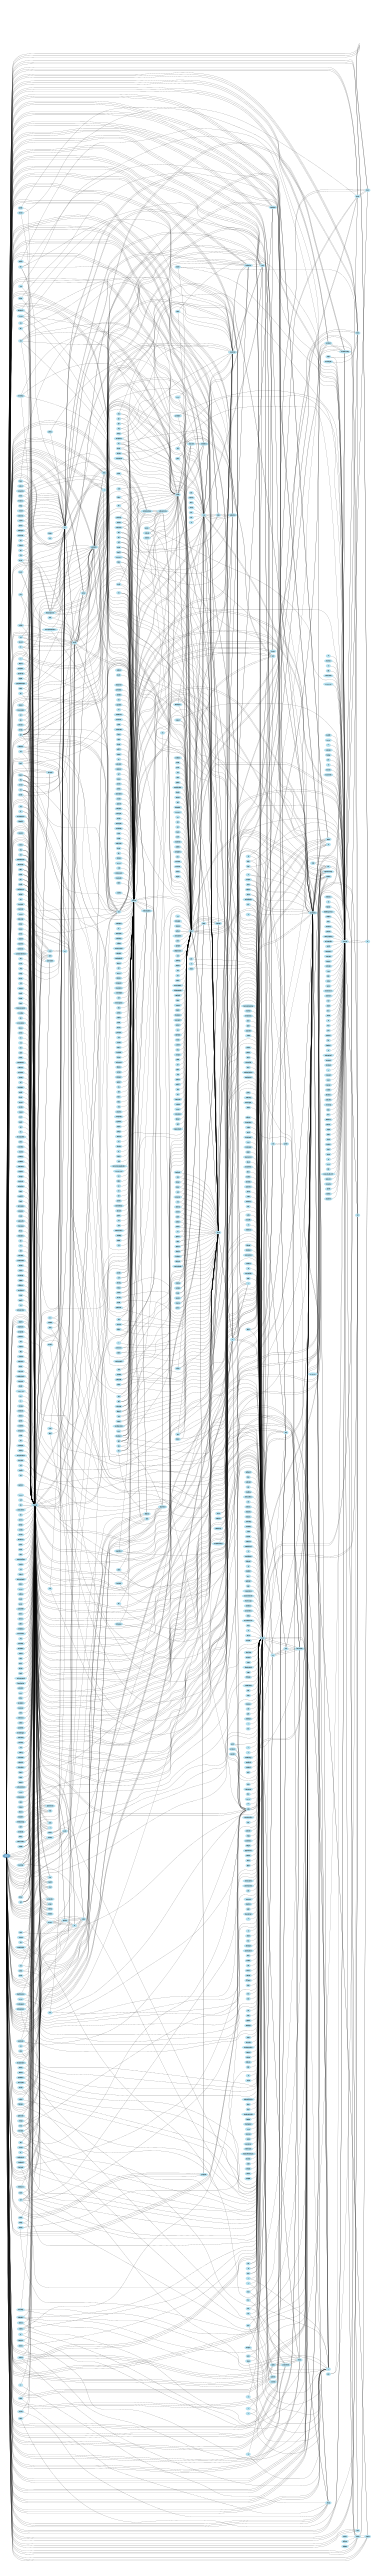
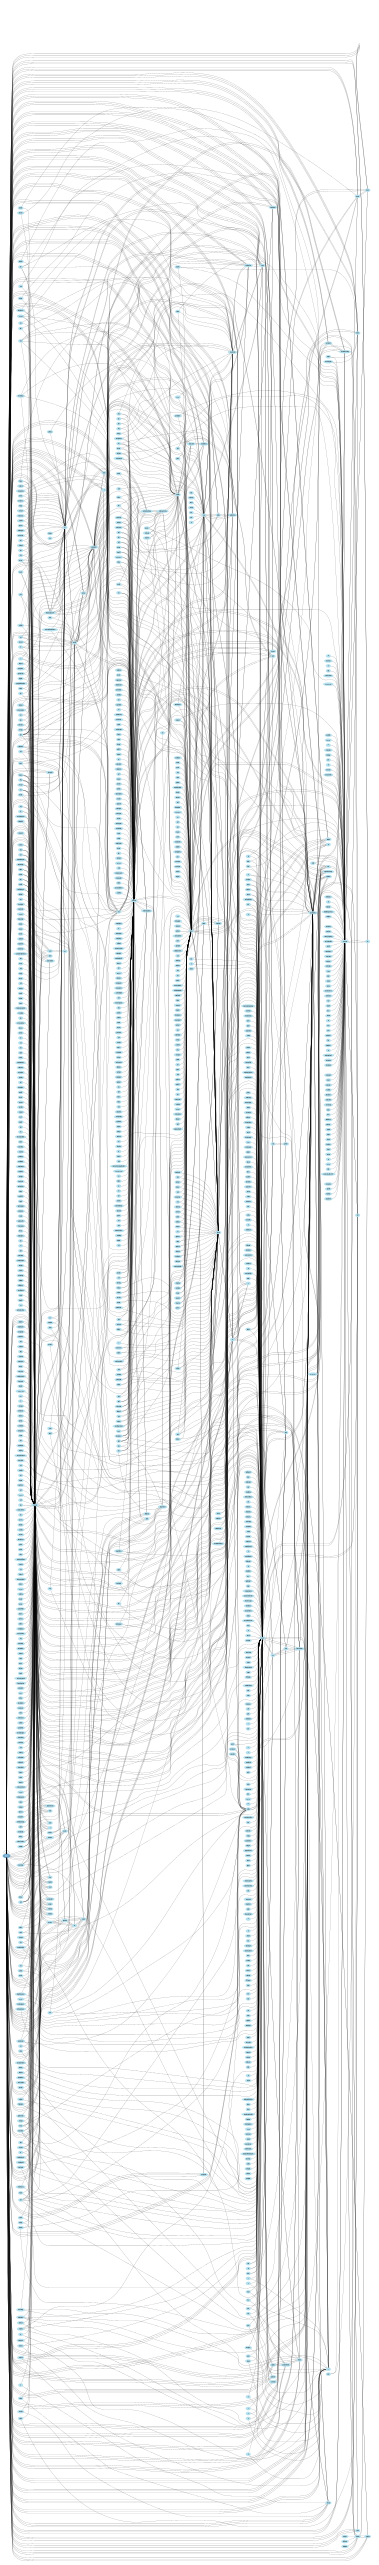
node "apparatus": added
node "personalization": added
node "deed": removed
node "cfs": removed
node "princeharry": added
node "beheerder": removed
node "mixing": added
node "dead": added
node "papst": added
node "q": added
